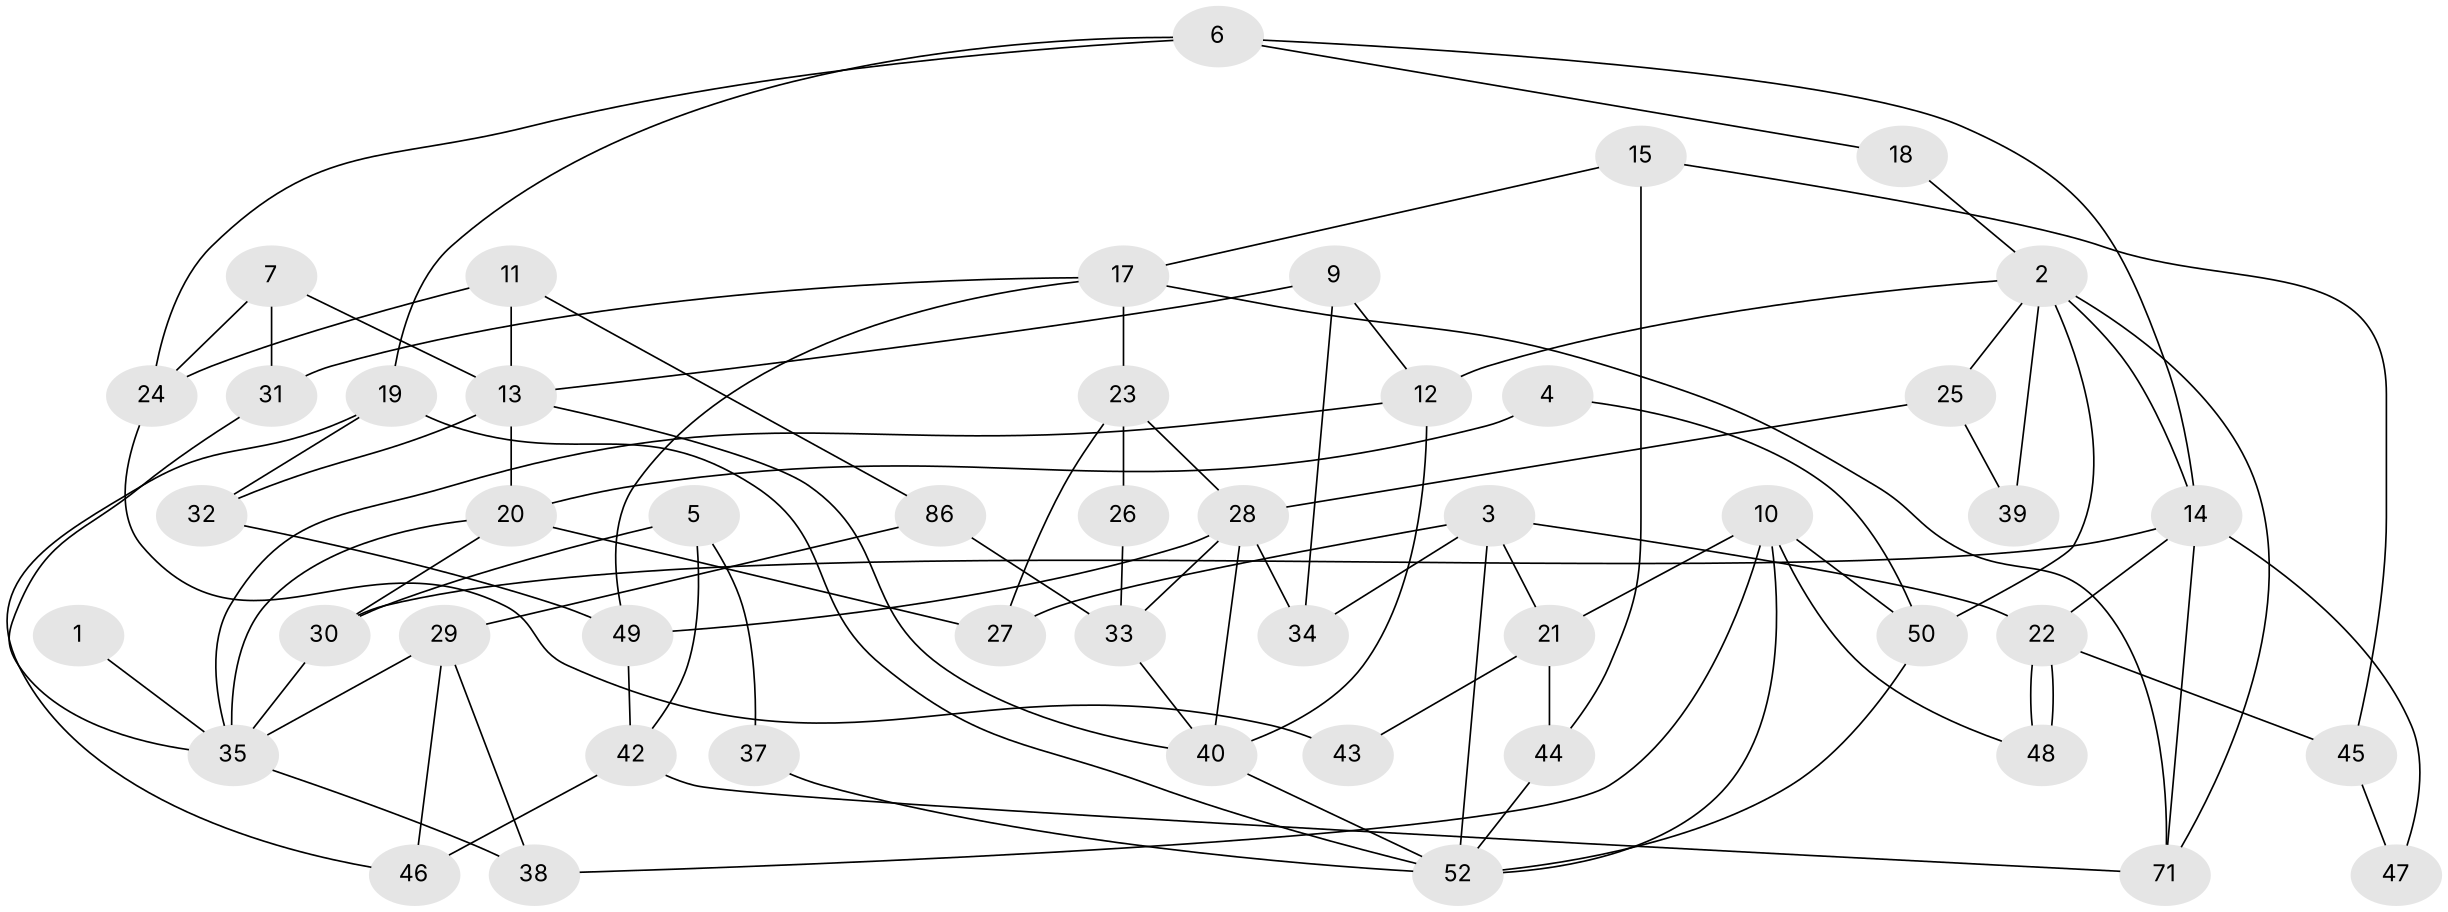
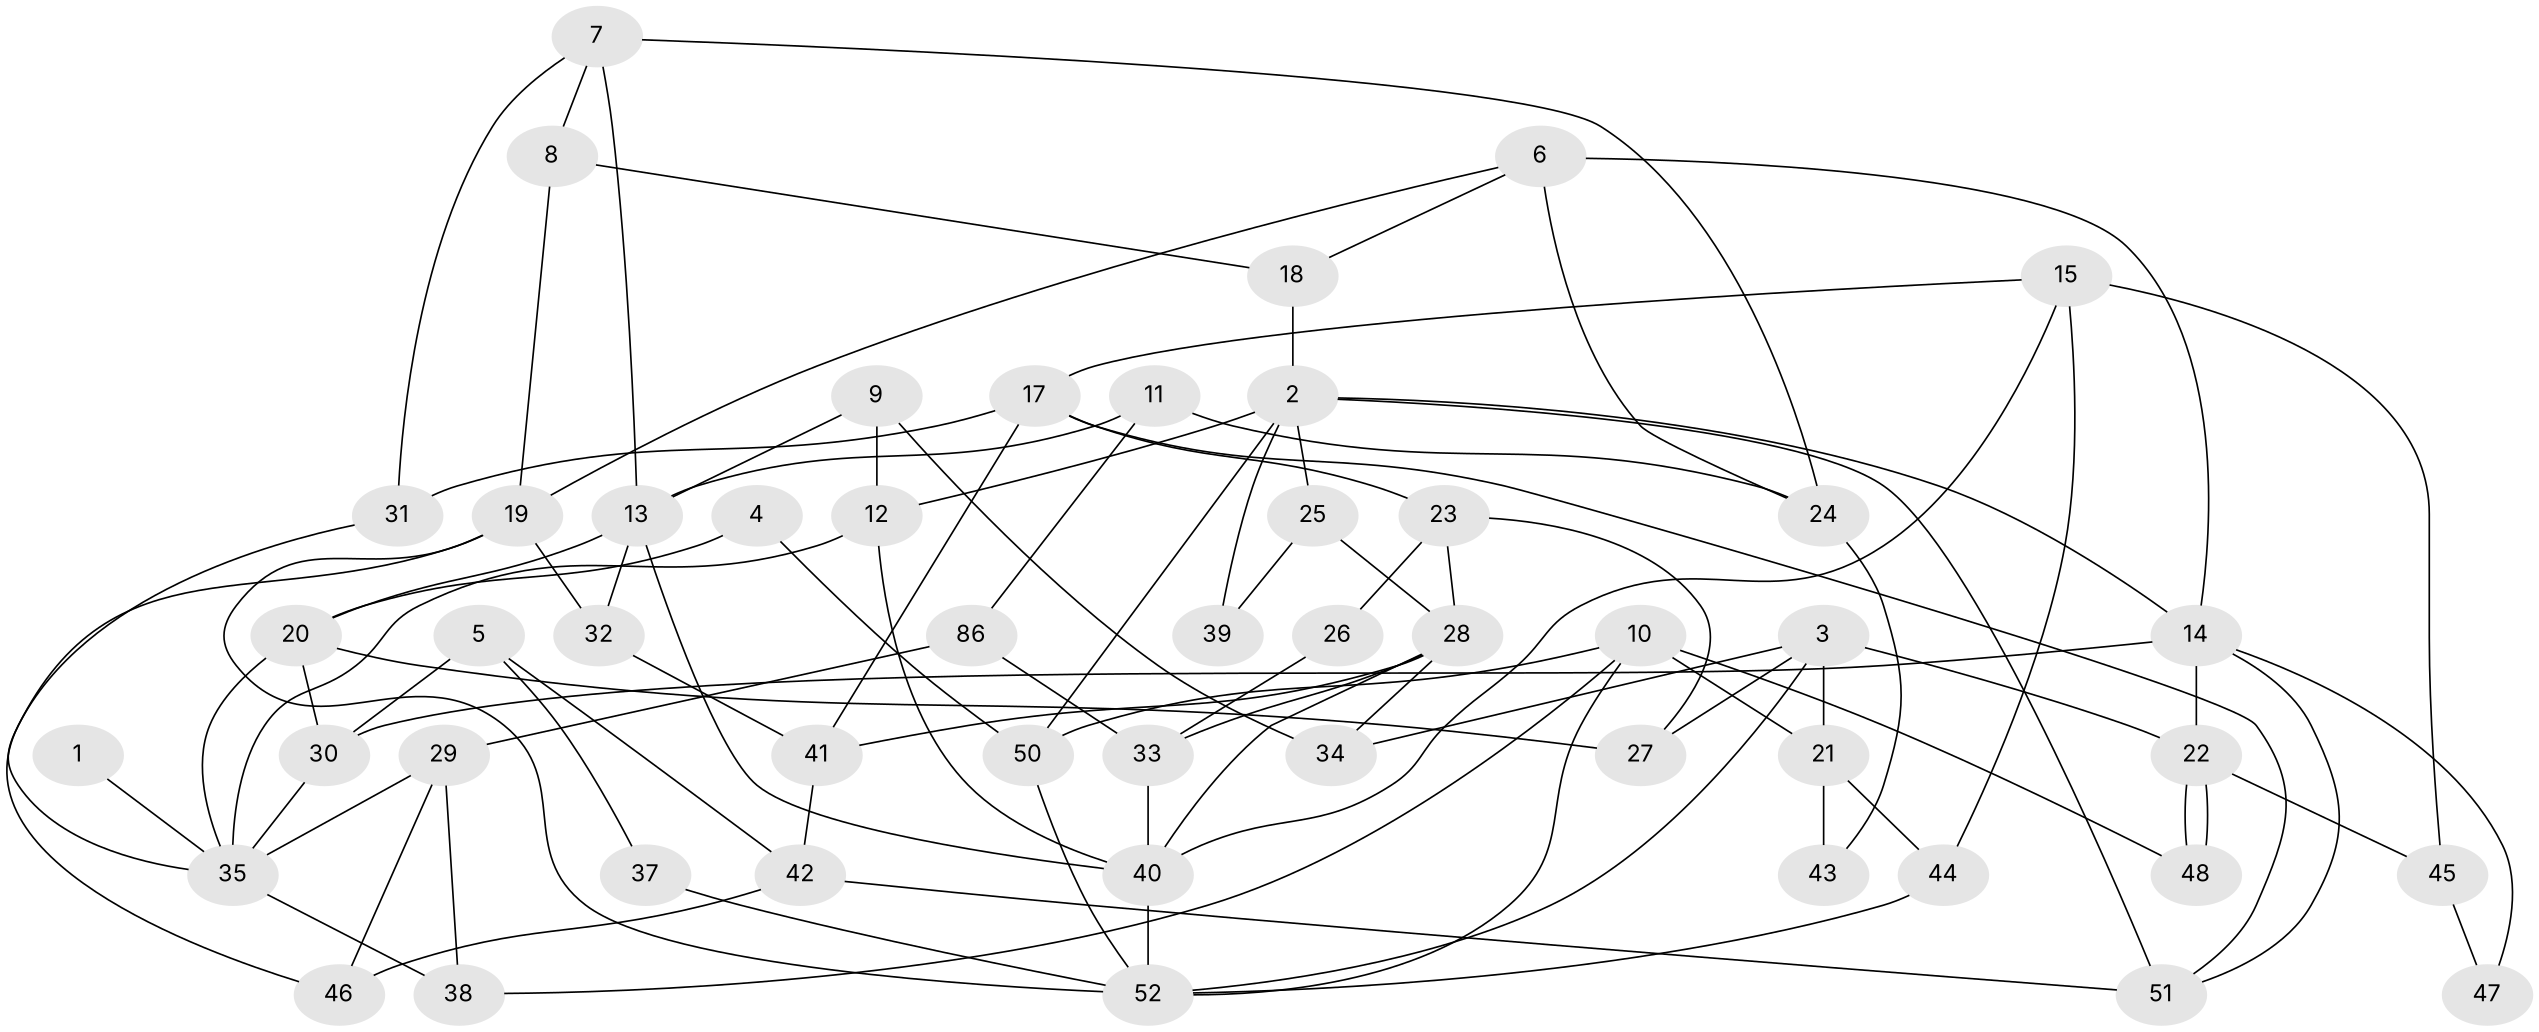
node "8": added
edge "15" -- "40": added
node "49": label "49" -> "41"
node "71": label "71" -> "51"
